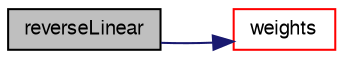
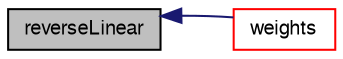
edge "reverseLinear" -> "weights": reversed
